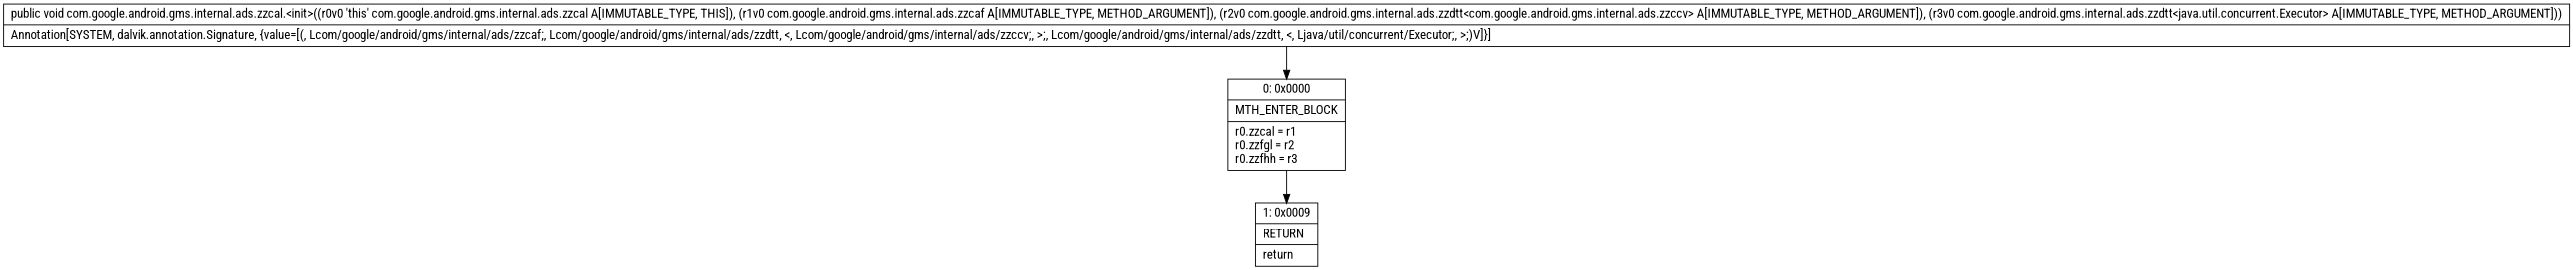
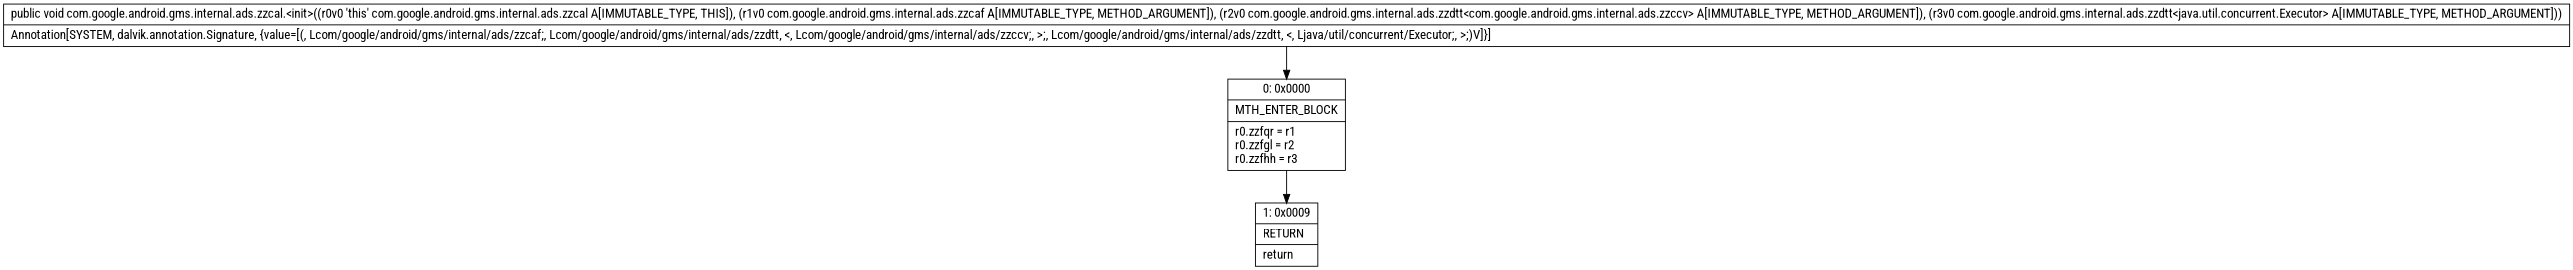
node "0: 0x0000": text "r0.zzcal = r1" -> "r0.zzfqr = r1"
